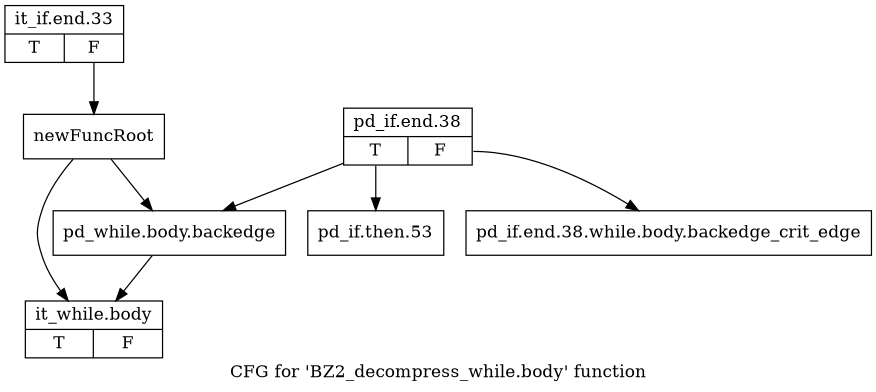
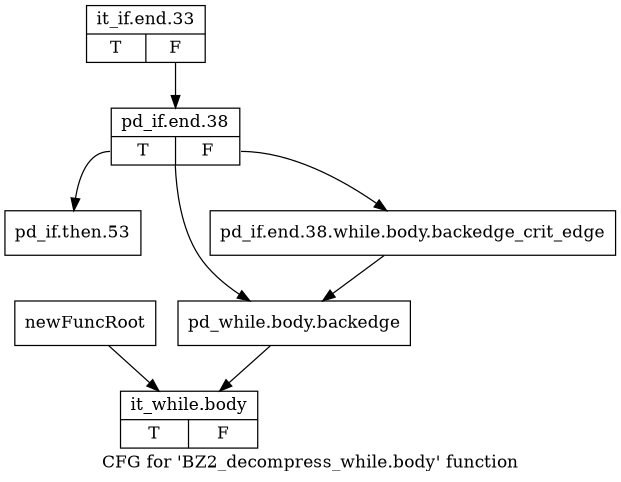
edge "it_if.end.33" -> "newFuncRoot": now "it_if.end.33" -> "pd_if.end.38"
edge "newFuncRoot" -> "pd_while.body.backedge": now "pd_if.end.38.while.body.backedge_crit_edge" -> "pd_while.body.backedge"
